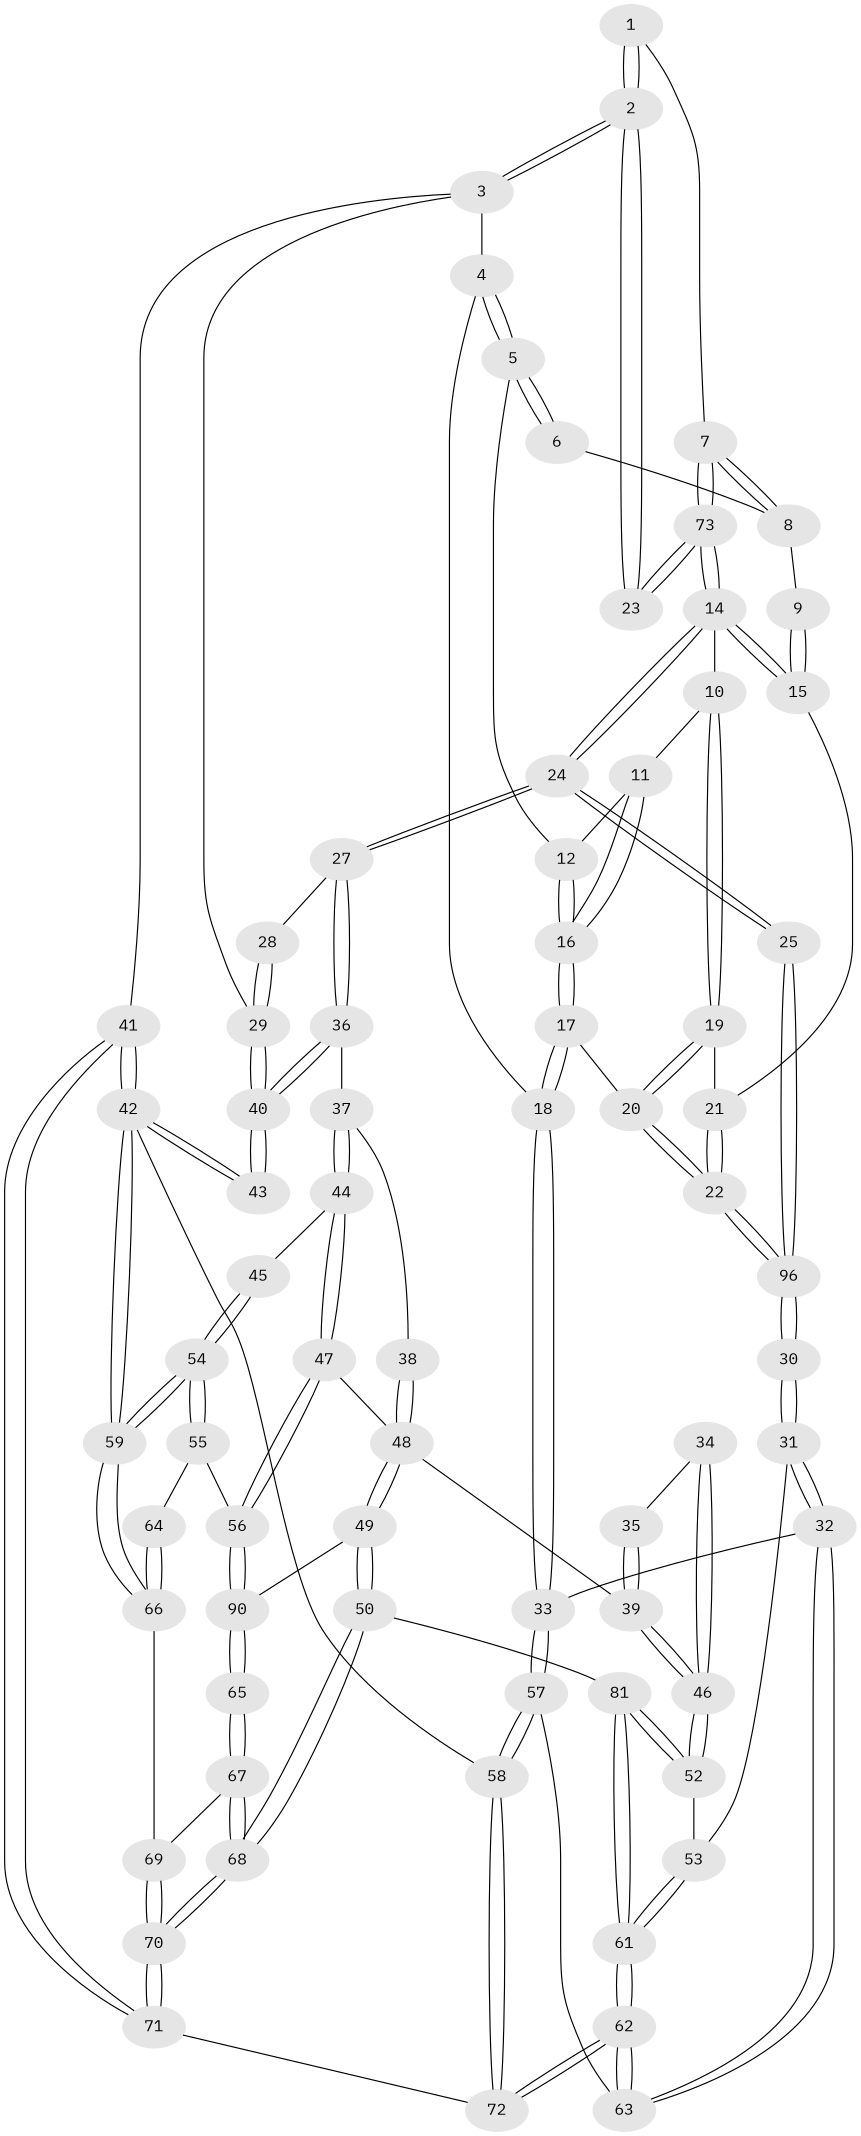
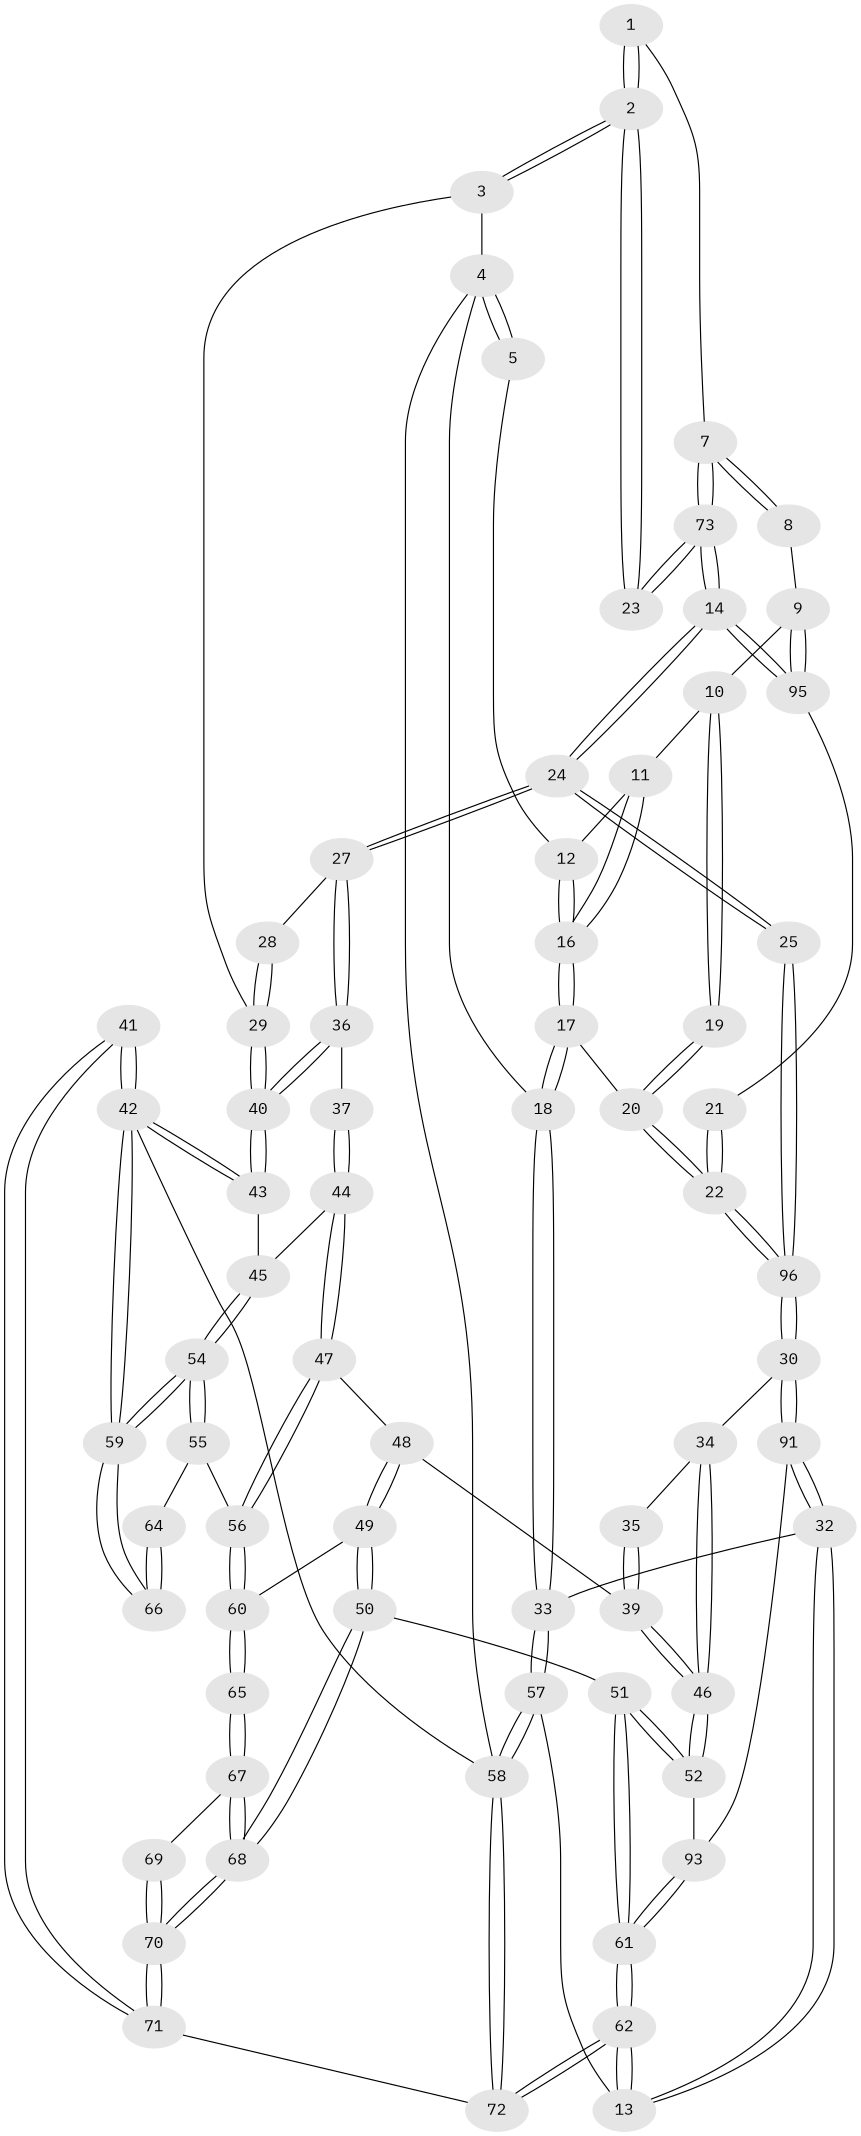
node "6": removed
edge "3" -- "41": removed
edge "14" -- "10": now "9" -- "10"
node "15": label "15" -> "95"
edge "4" -- "58": added
edge "19" -- "21": removed
edge "43" -- "45": added
node "38": removed
edge "30" -- "34": added
node "31": label "31" -> "91"
node "90": label "90" -> "60"
node "81": label "81" -> "51"
edge "66" -- "69": removed
node "53": label "53" -> "93"
node "63": label "63" -> "13"
